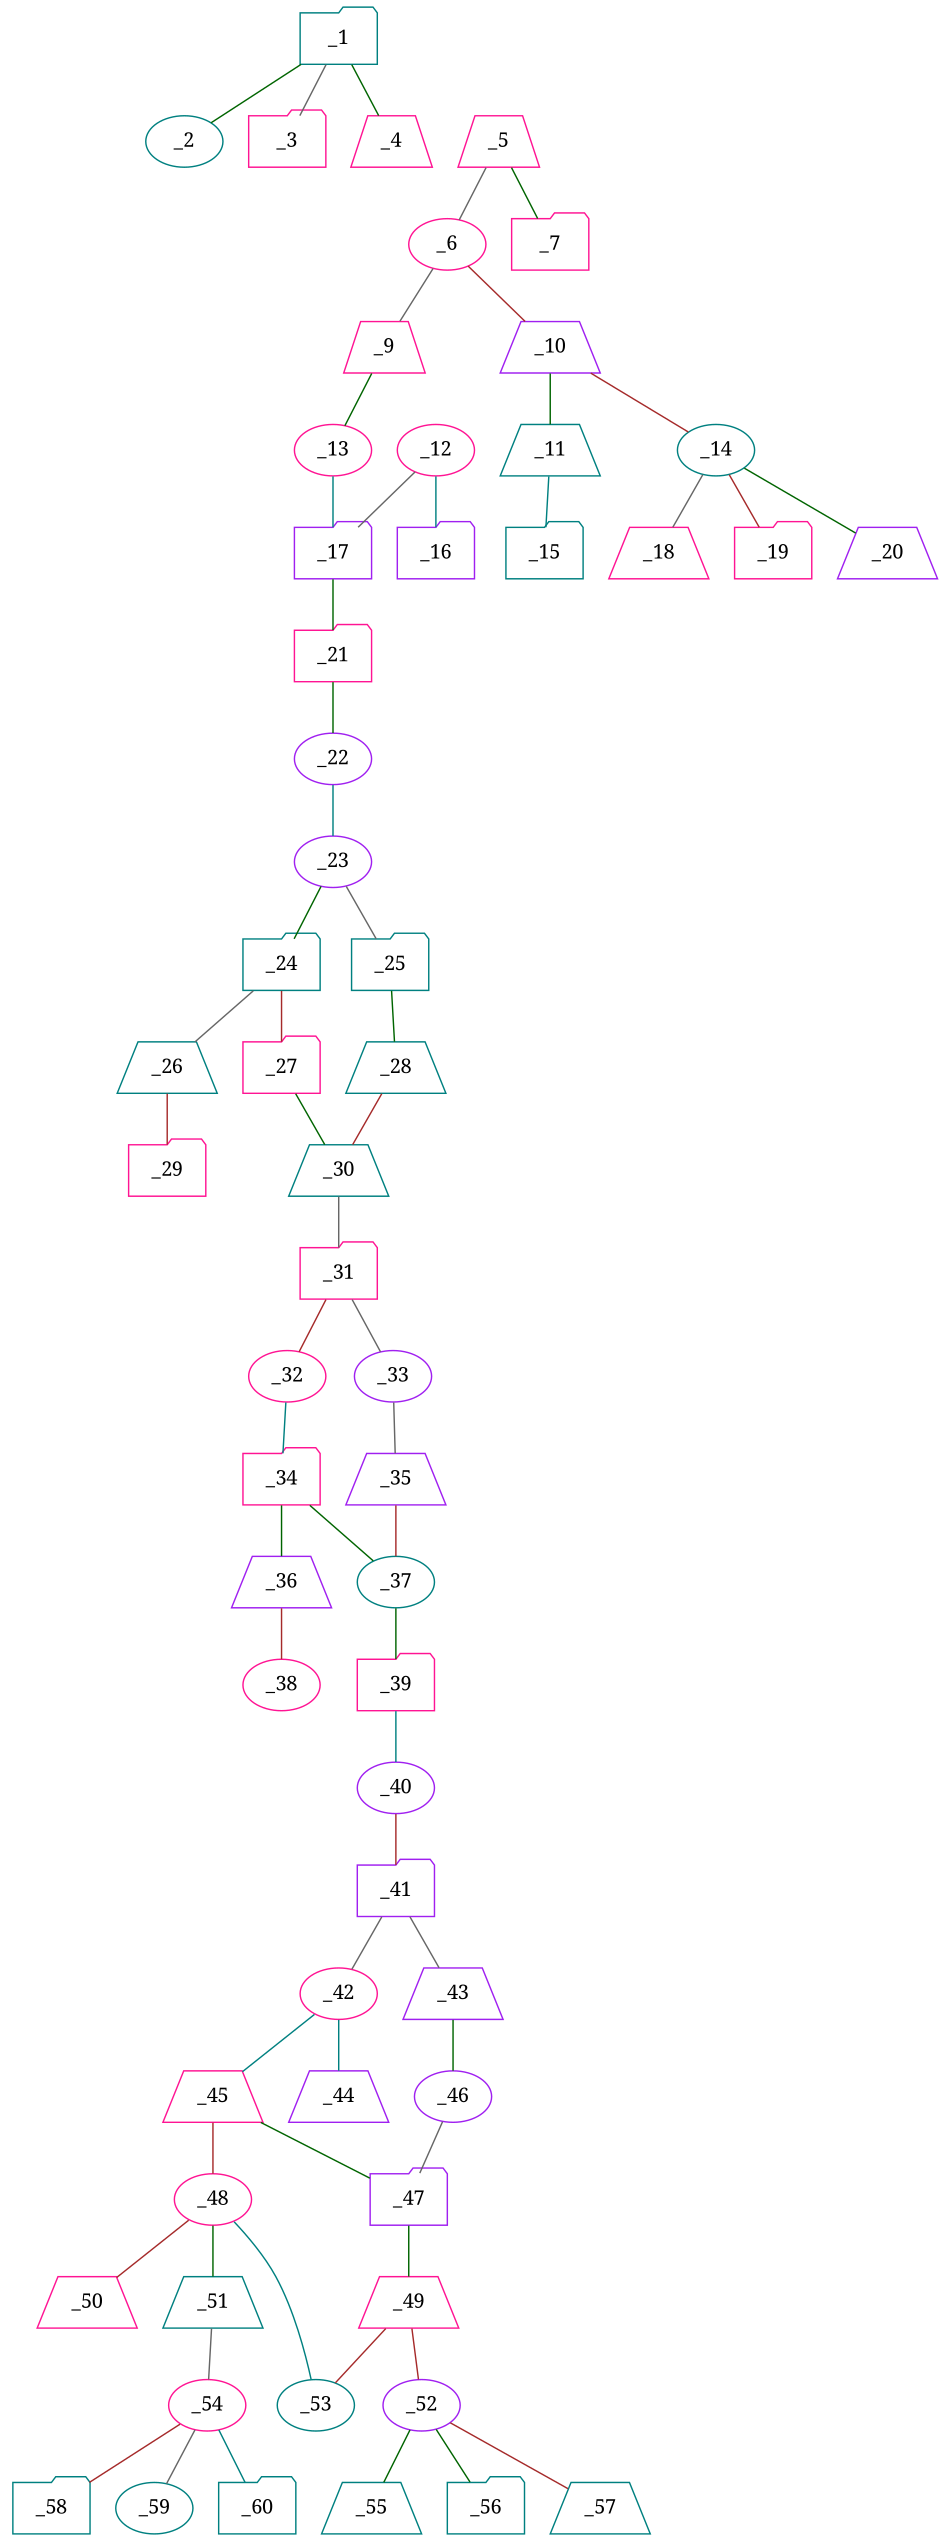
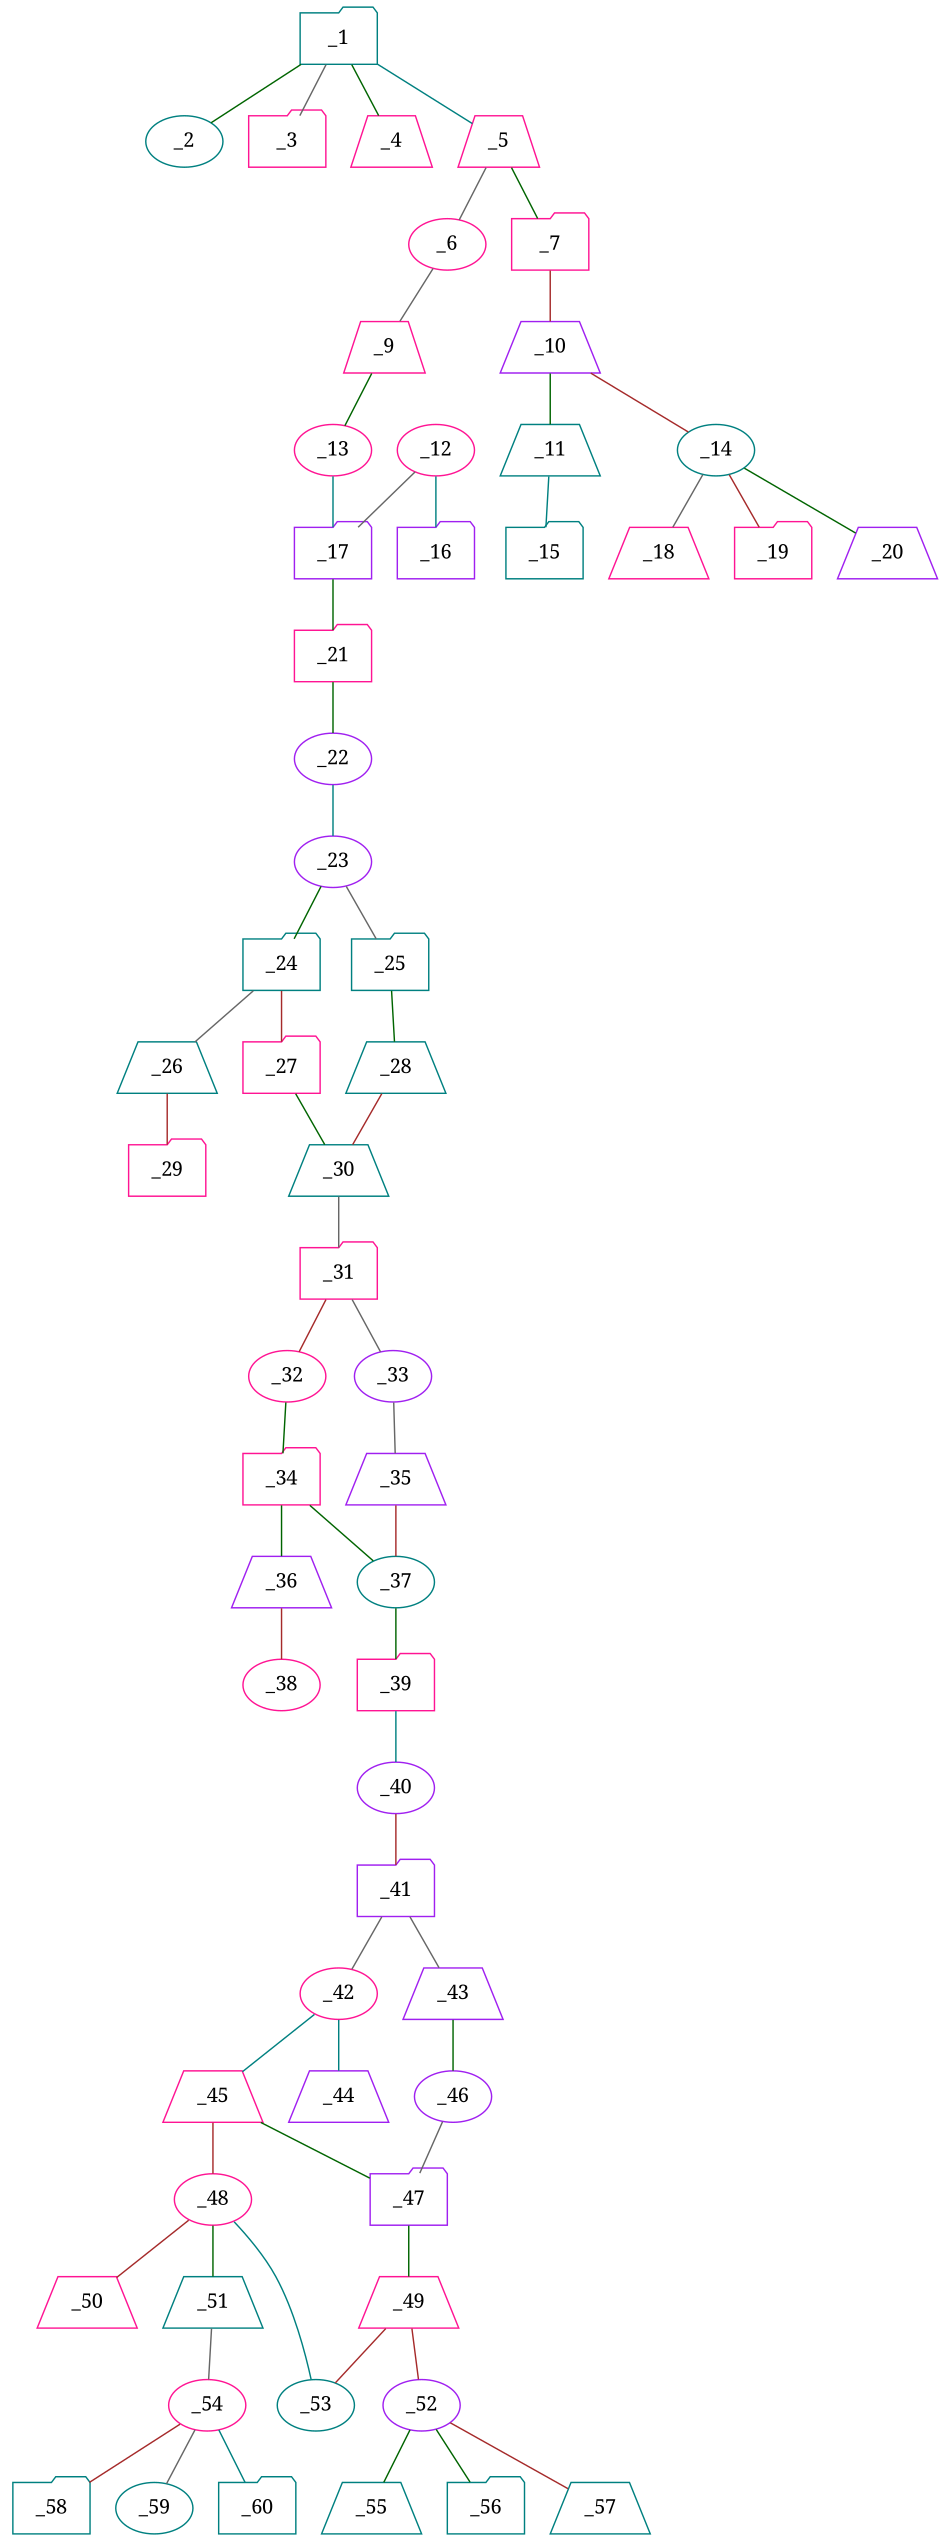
edge "_1" -- "_5": added
edge "_6" -- "_10": now "_7" -- "_10"
edge "_32" -- "_34": color teal -> darkgreen
